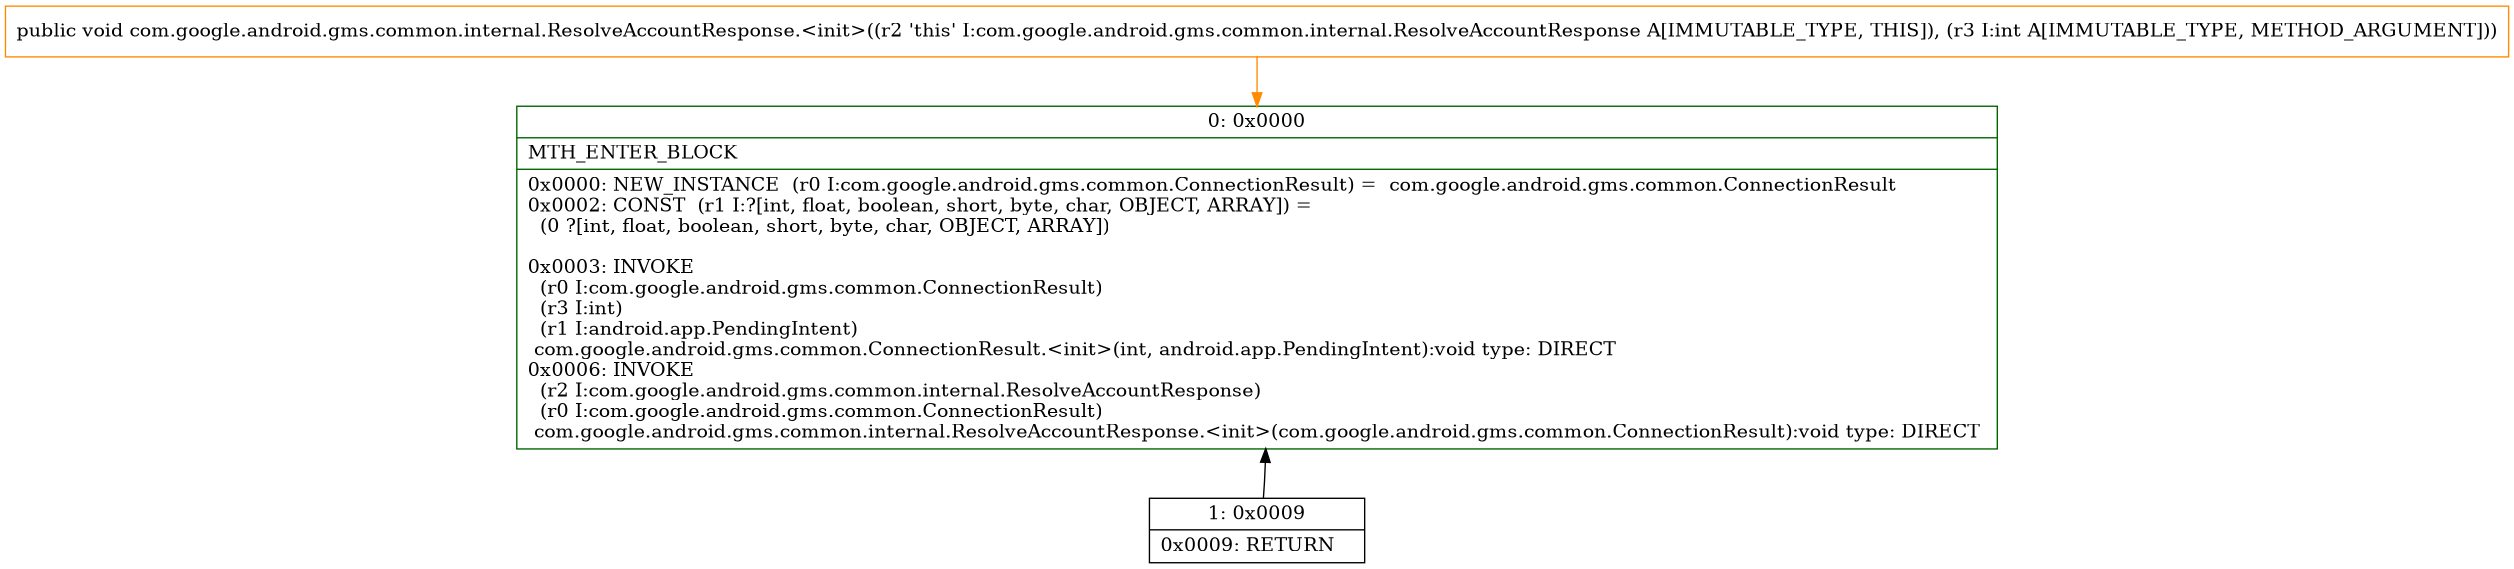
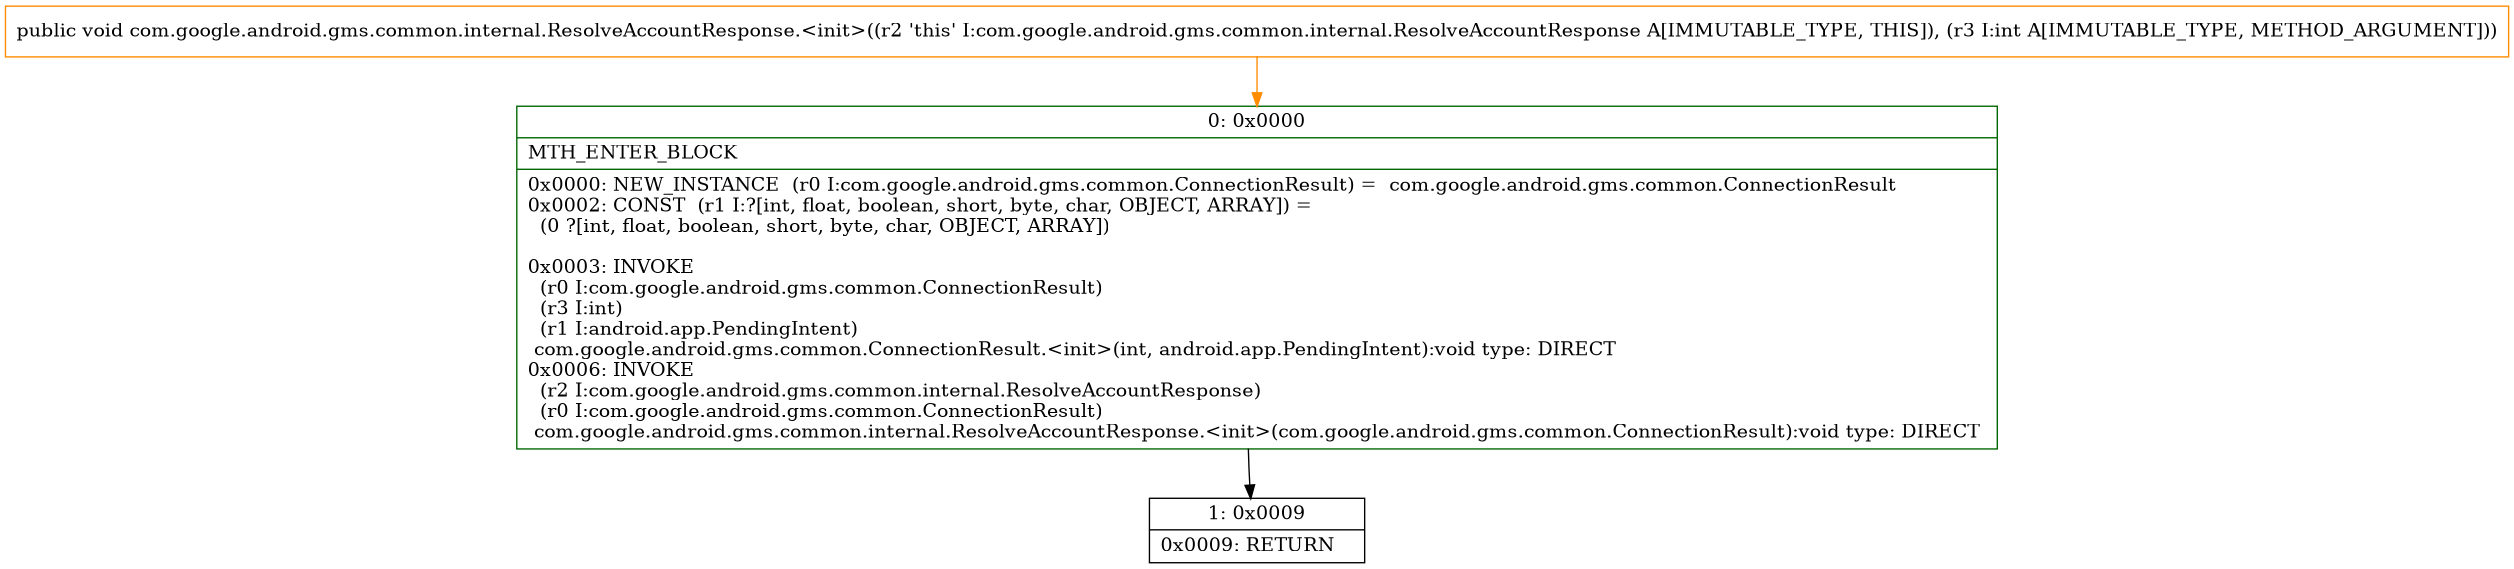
edge "1: 0x0009" -> "0: 0x0000": reversed
